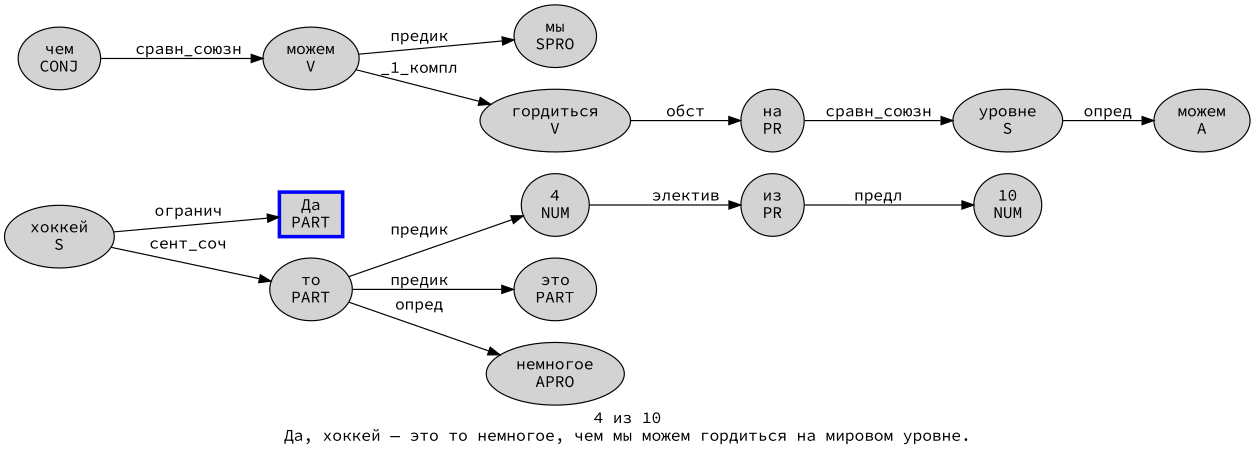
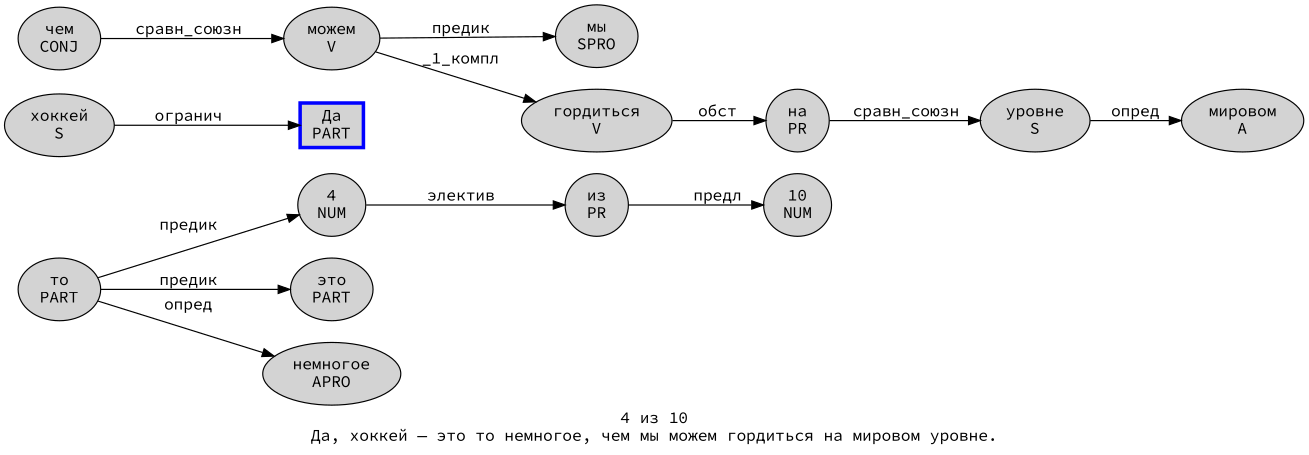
node "можем A": label "можем A" -> "мировом A"
edge "хоккей S" -> "то PART": removed, label "сент_соч"
